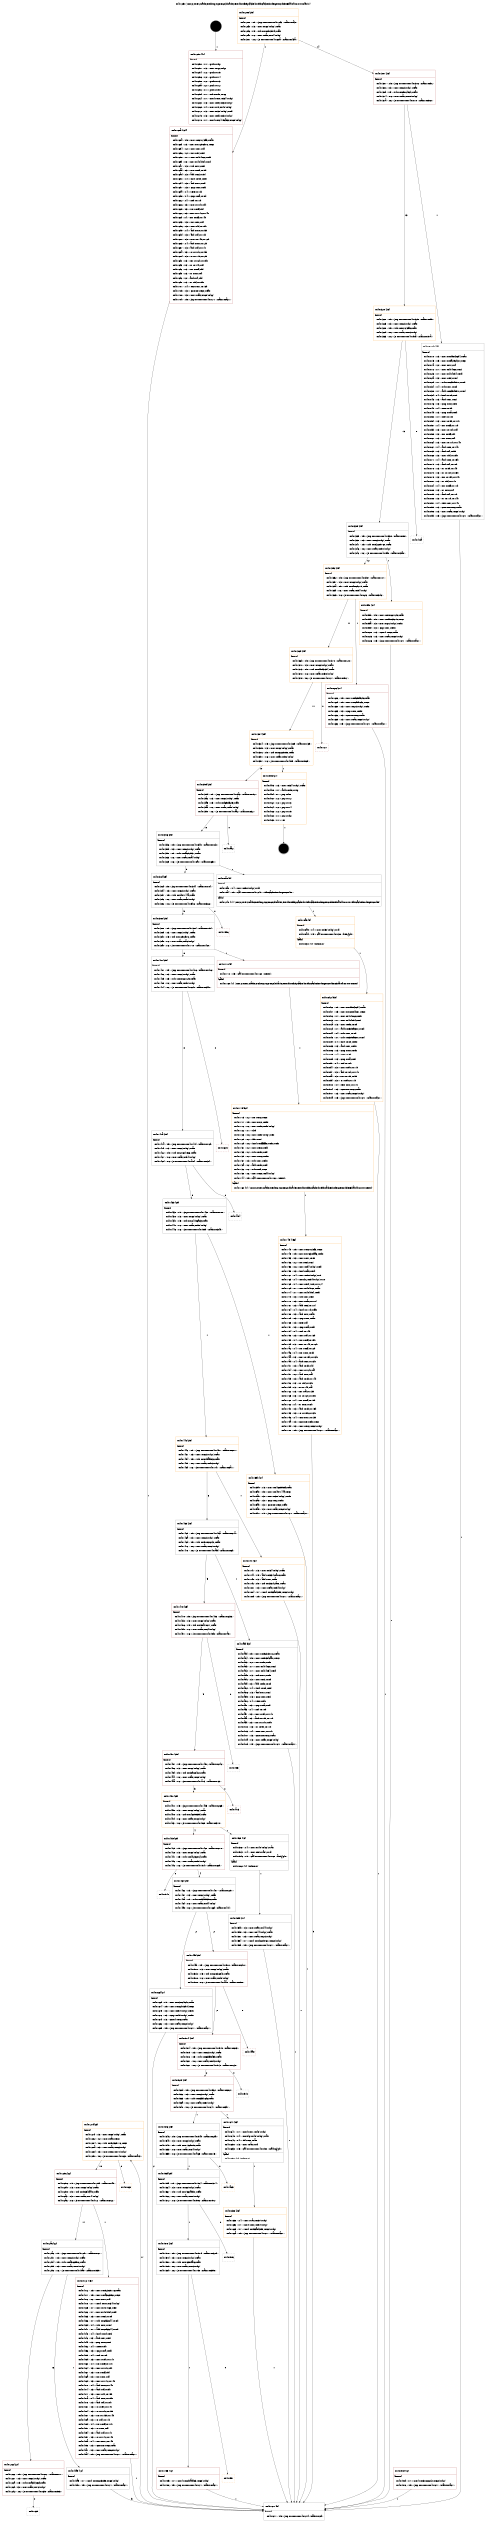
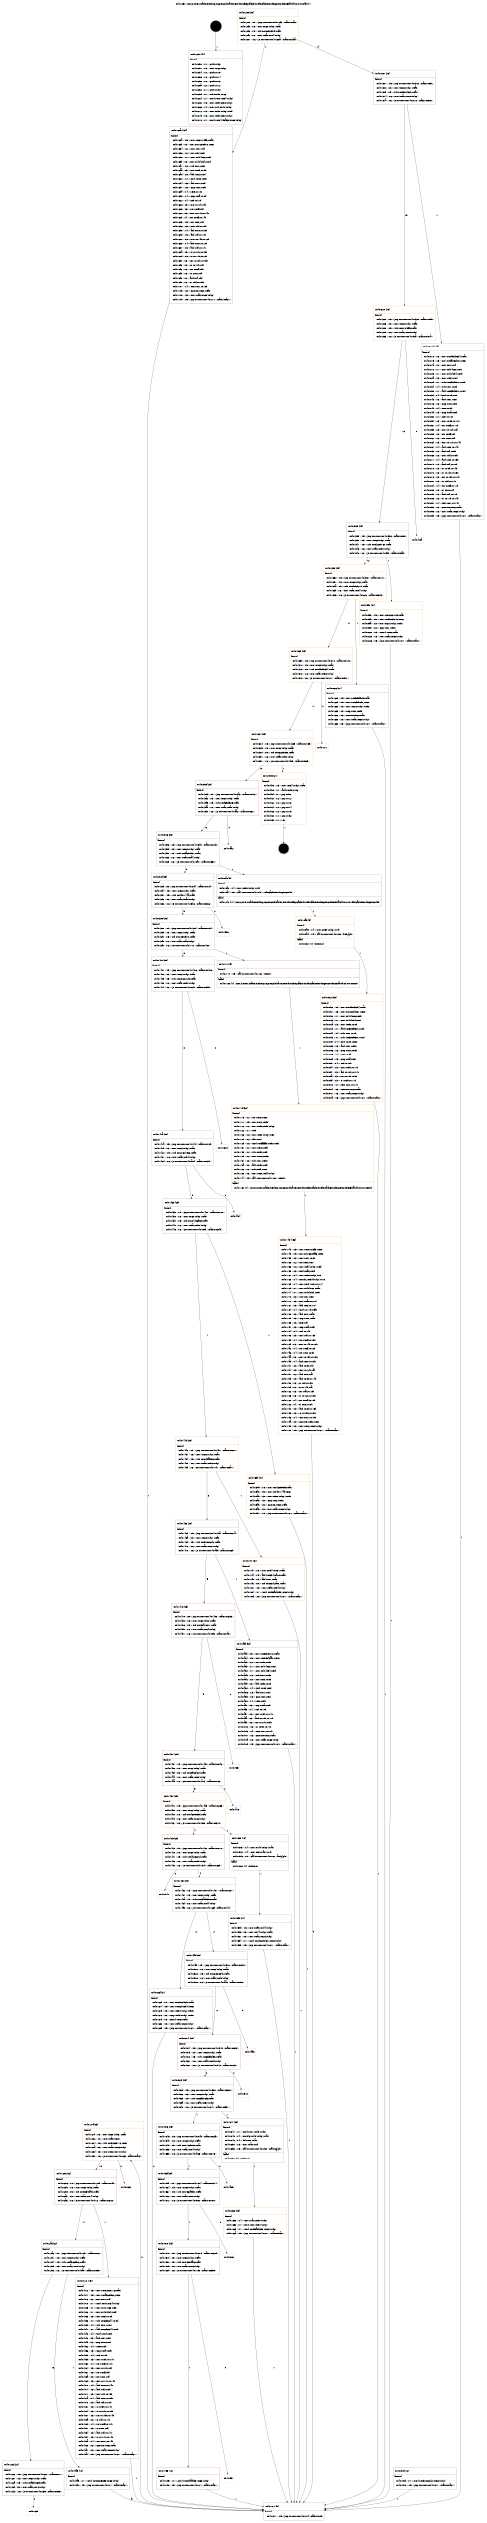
edge "0x40127f [23]" -> "0x401c63": label " 0" -> " 11"
